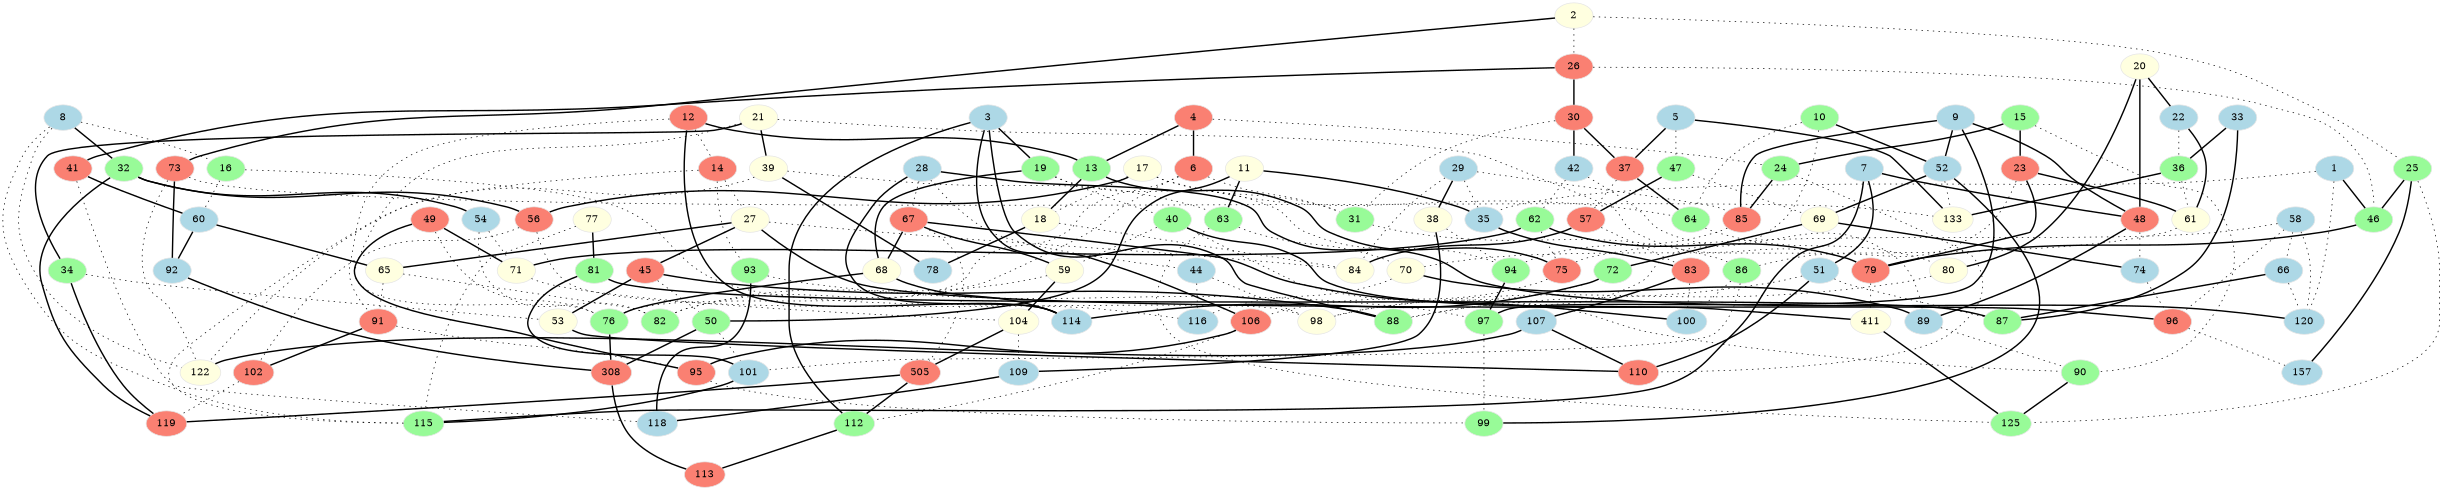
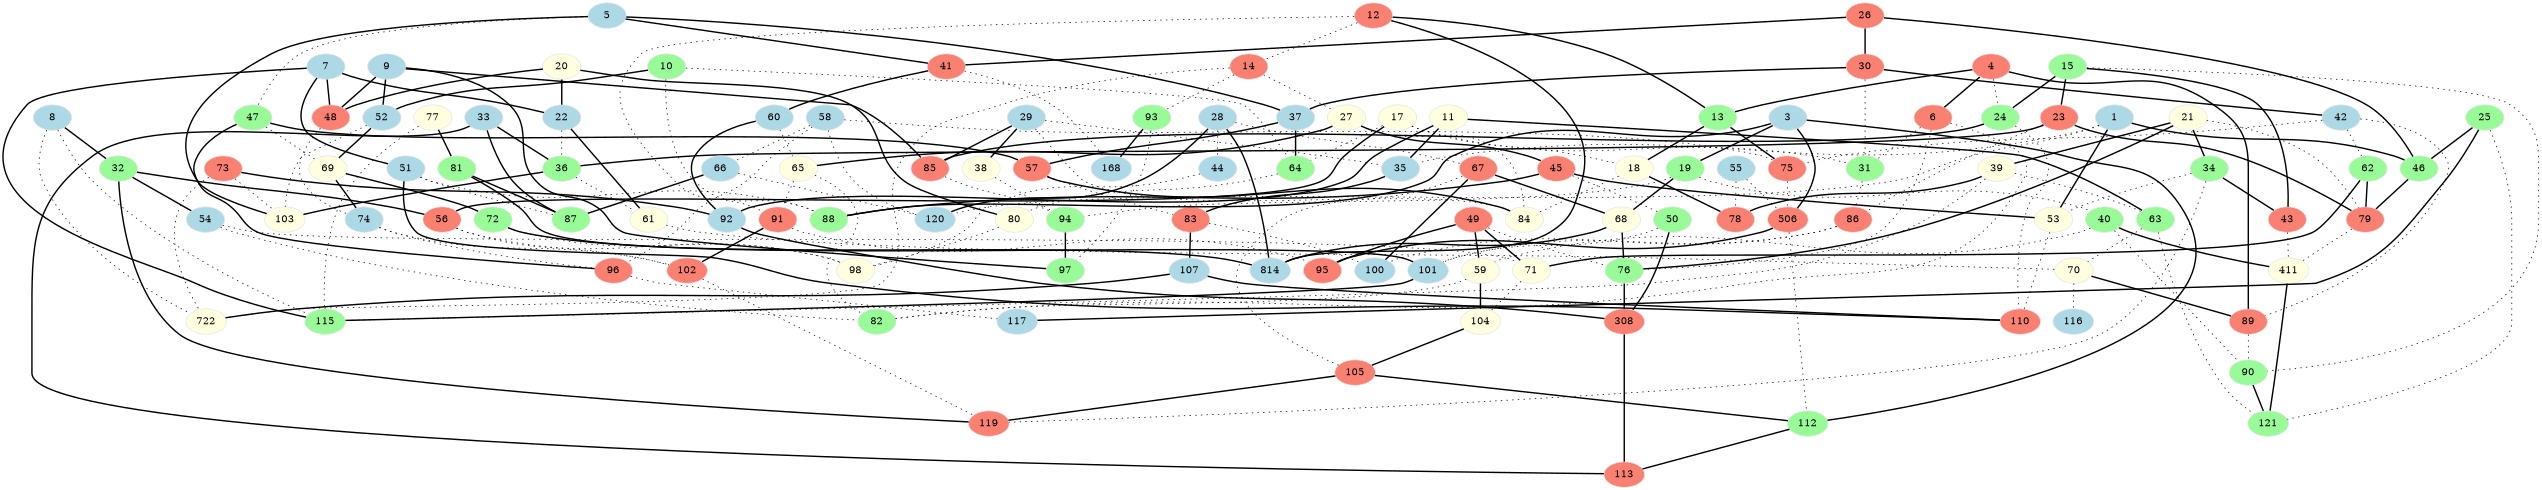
node "2": removed
edge "5" -- "41": added
edge "26" -- "46": style dotted -> bold
edge "7" -- "22": added
node "16": removed
node "37": fillcolor salmon -> lightblue
node "55": added
edge "1" -- "53": added
edge "29" -- "85": style dotted -> bold
edge "23" -- "61": now "23" -- "36"
edge "37" -- "57": style dotted -> bold
edge "21" -- "76": style dotted -> bold
node "133": label "133" -> "103"
node "43": added
edge "60" -- "65": style bold -> dotted
edge "67" -- "59": now "49" -- "59"
edge "74" -- "102": added
edge "62" -- "75": now "42" -- "75"
node "78": fillcolor lightblue -> salmon
node "86": fillcolor palegreen -> salmon
edge "48" -- "89": now "4" -- "89"
edge "44" -- "116": removed
edge "27" -- "96": now "47" -- "96"
edge "11" -- "50": now "11" -- "92"
node "114": label "114" -> "814"
node "106": label "106" -> "506"
node "89": fillcolor lightblue -> salmon
edge "34" -- "119": style bold -> dotted
edge "53" -- "110": style bold -> dotted
node "122": label "122" -> "722"
node "505": label "505" -> "105"
node "109": removed
node "157": label "157" -> "117"
node "118": label "118" -> "168"
node "99": removed
node "125": label "125" -> "121"
edge "33" -- "113": added
